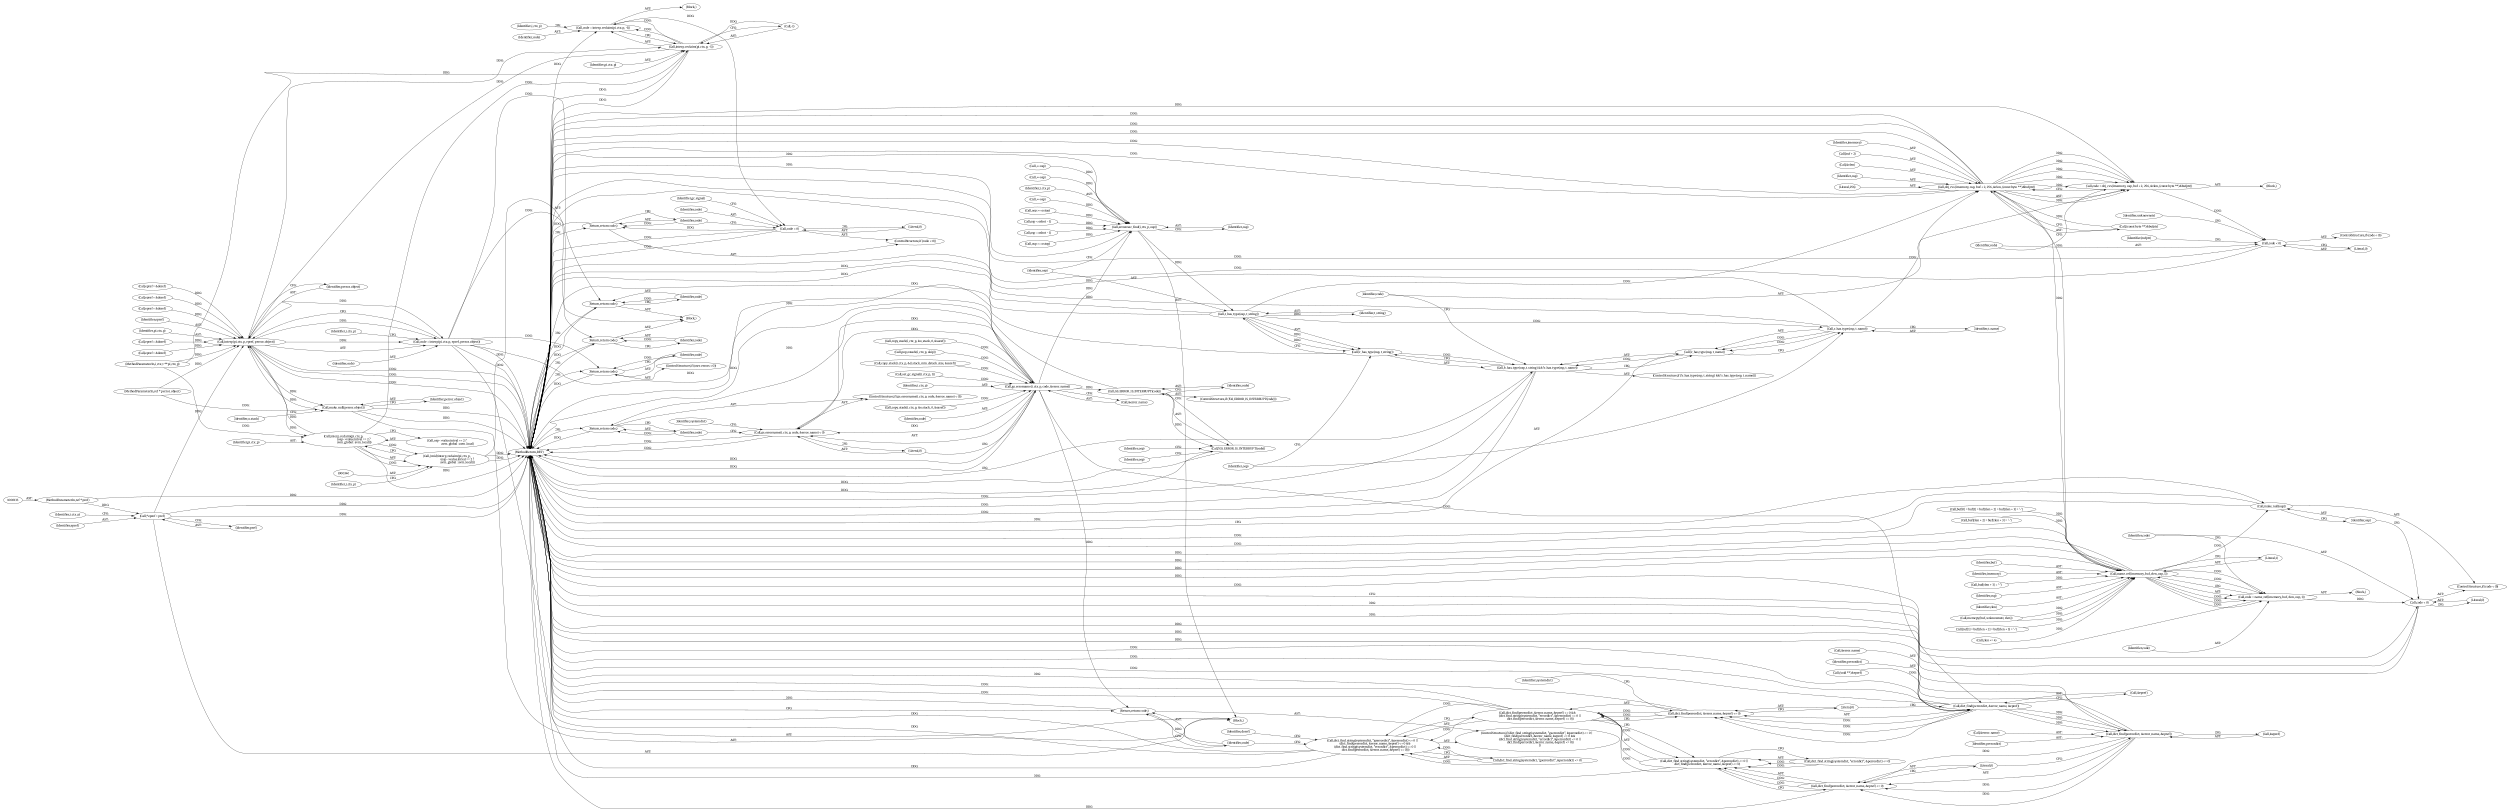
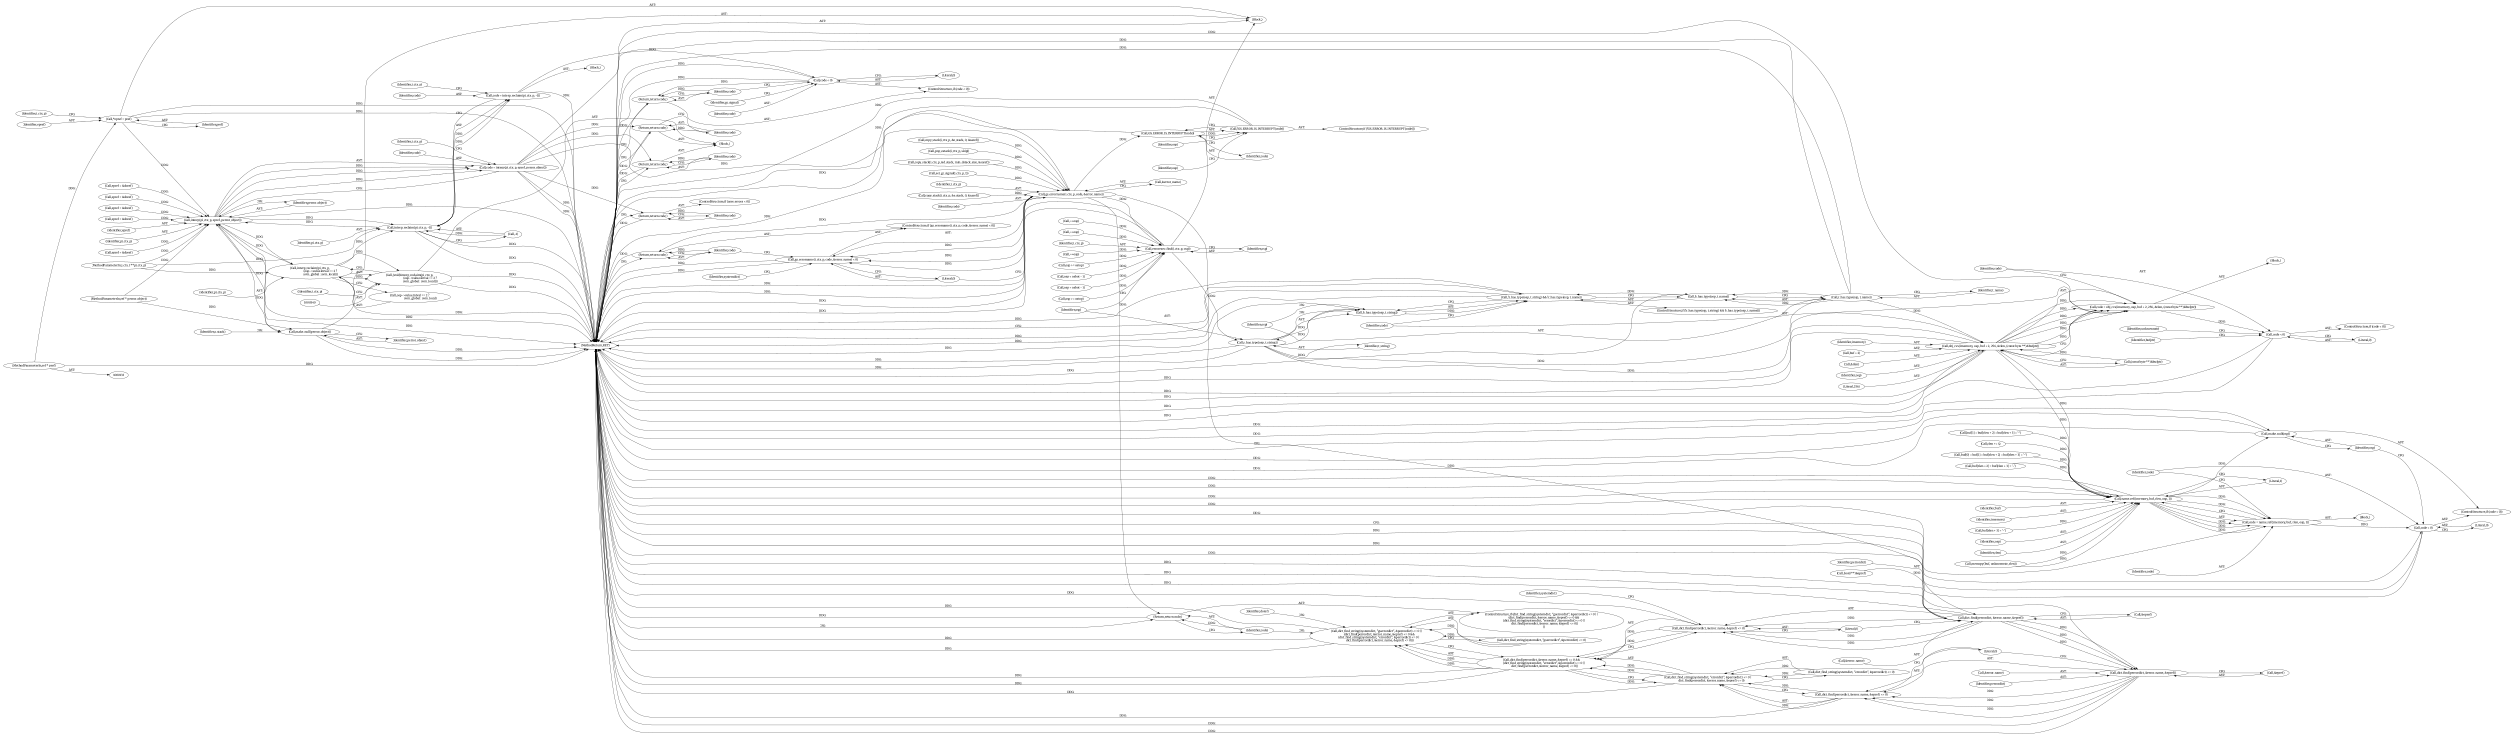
edge "(MethodReturn,RET)" -> "(Call,code = interp_reclaim(pi_ctx_p, -1))": reversed
edge "(Call,GS_ERROR_IS_INTERRUPT(code))" -> "(ControlStructure,if (!GS_ERROR_IS_INTERRUPT(code)))": now "(Call,!GS_ERROR_IS_INTERRUPT(code))" -> "(ControlStructure,if (!GS_ERROR_IS_INTERRUPT(code)))"
edge "1000133" -> "(MethodParameterIn,ref * pref)": reversed
